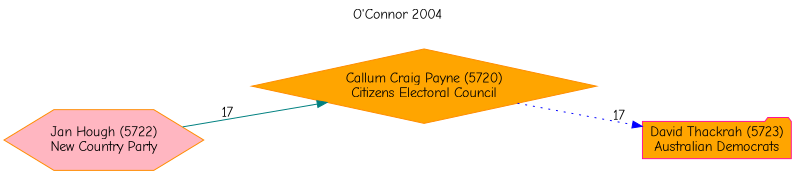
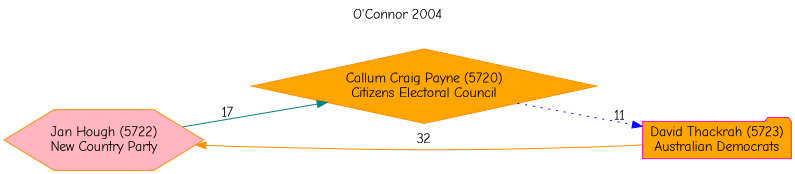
edge "Callum Craig Payne (5720) Citizens Electoral Council" -> "David Thackrah (5723) Australian Democrats": label "17" -> "11"
edge "David Thackrah (5723) Australian Democrats" -> "Jan Hough (5722) New Country Party": added, label "32"
